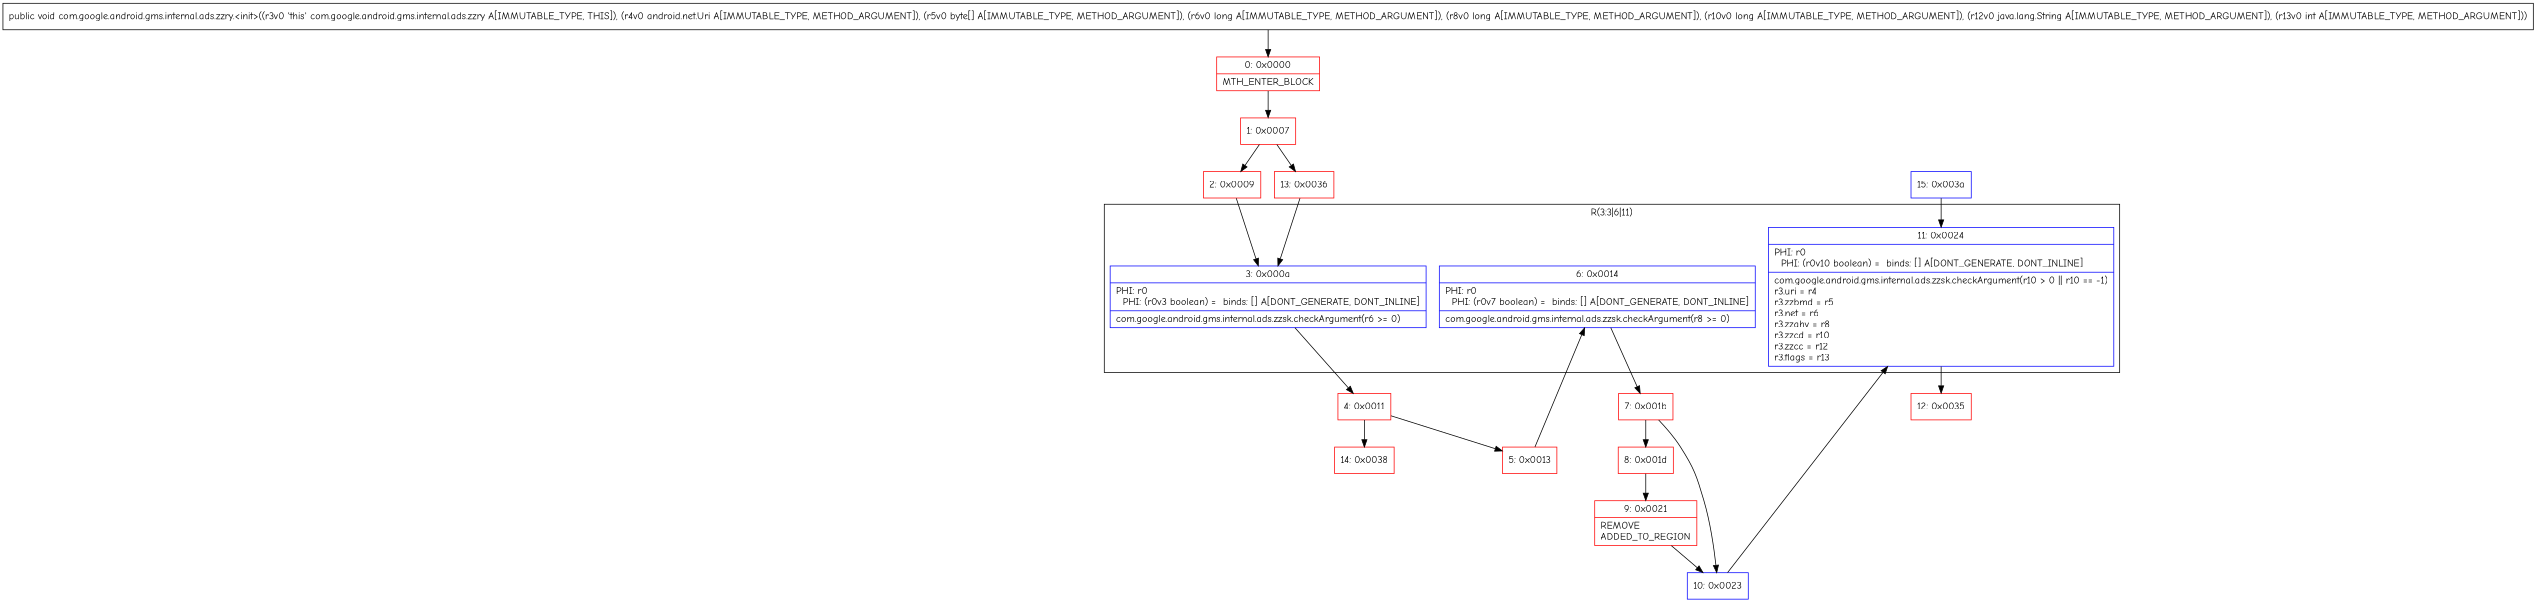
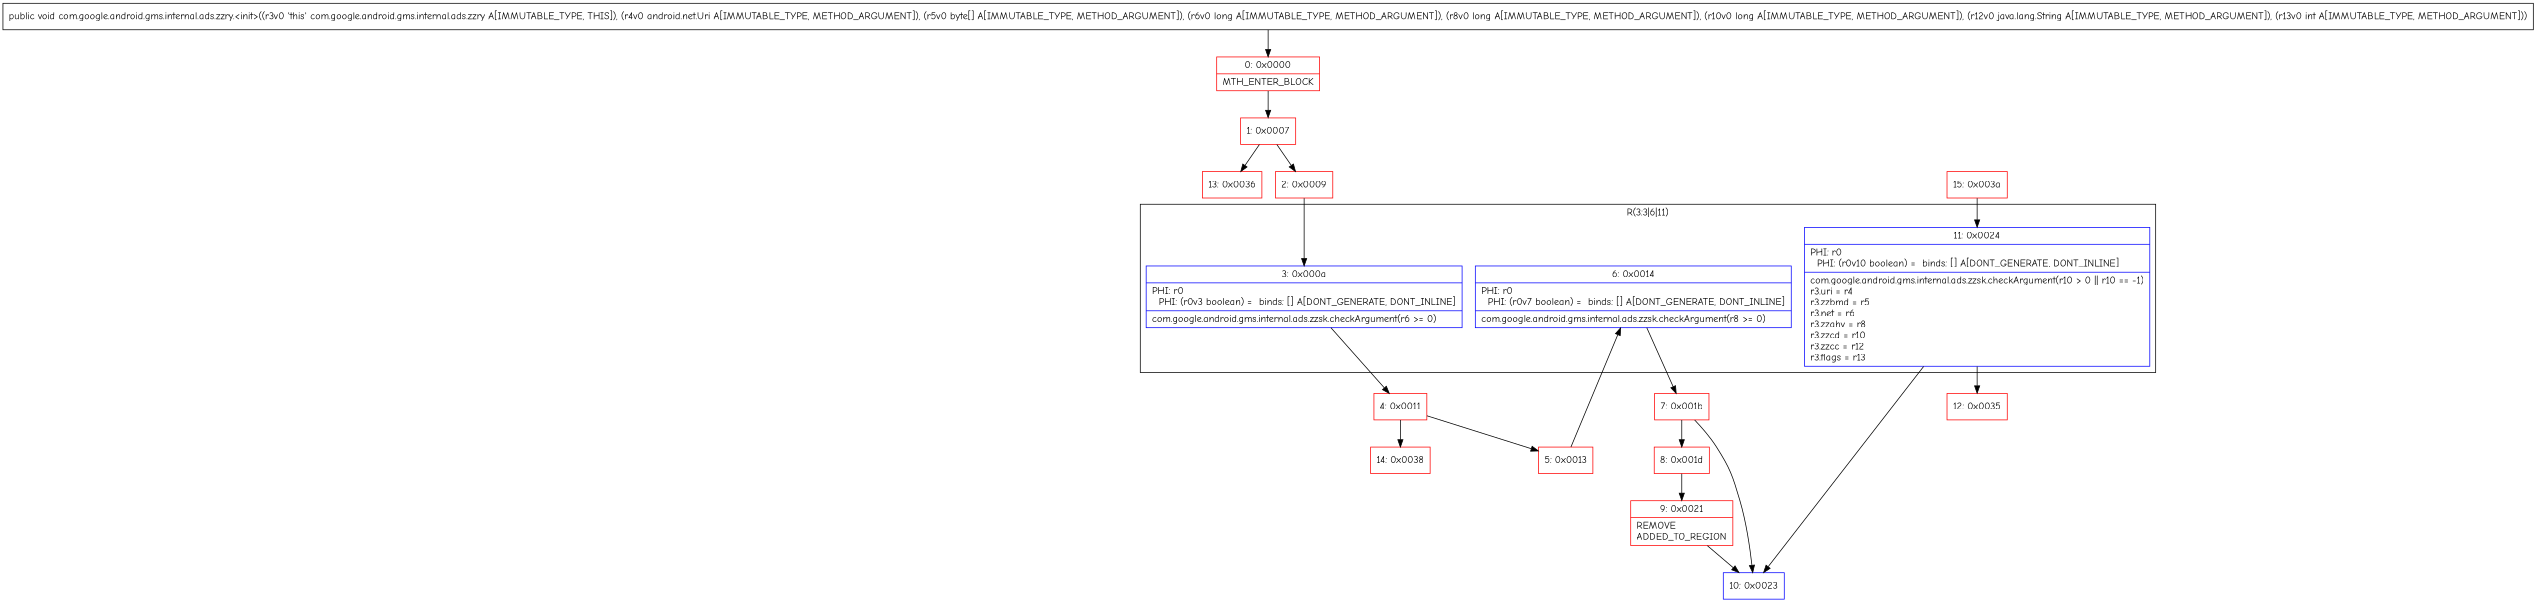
node "15: 0x003a": color blue -> red
edge "13: 0x0036" -> "3: 0x000a": removed
edge "10: 0x0023" -> "11: 0x0024": reversed
